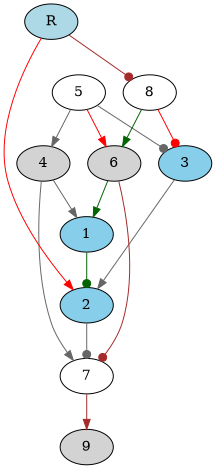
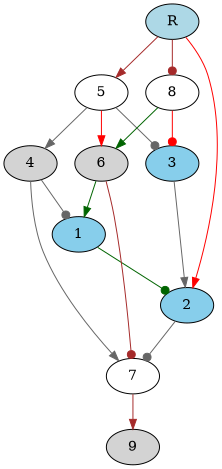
edge "R" -> "5": added
edge "4" -> "1": arrowhead normal -> dot
